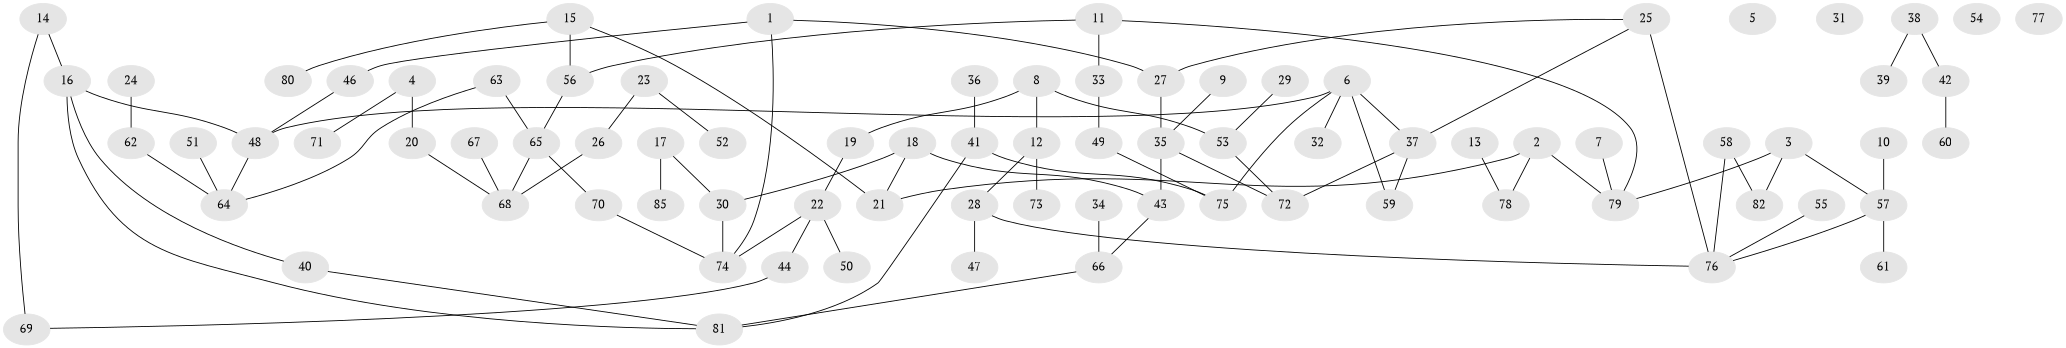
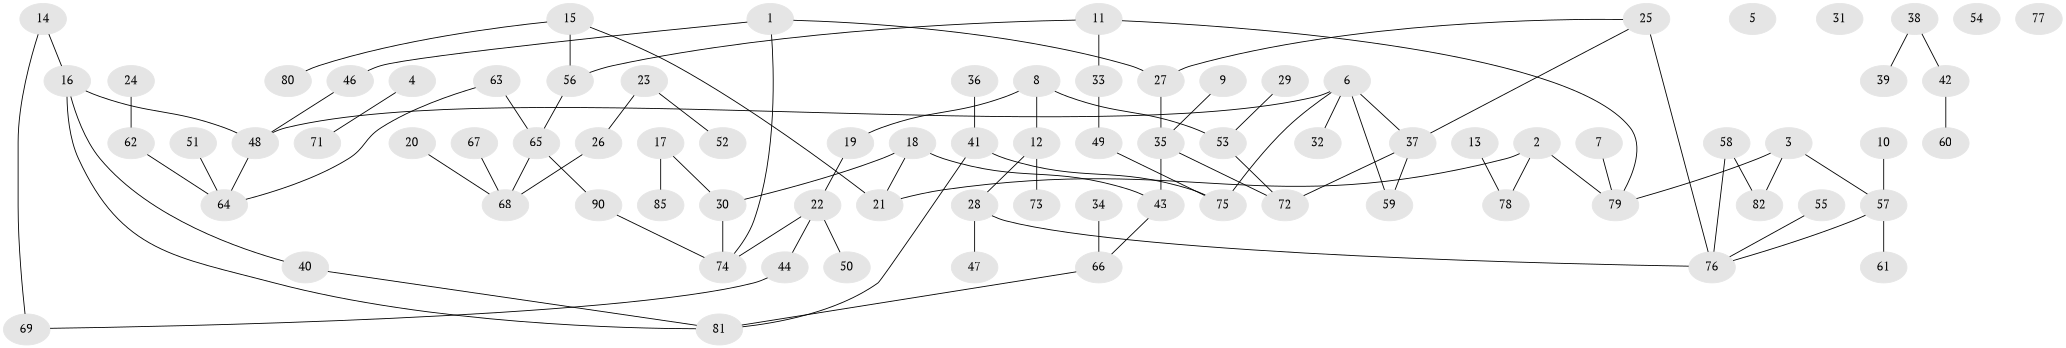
edge "4" -- "20": removed
node "70": label "70" -> "90"
